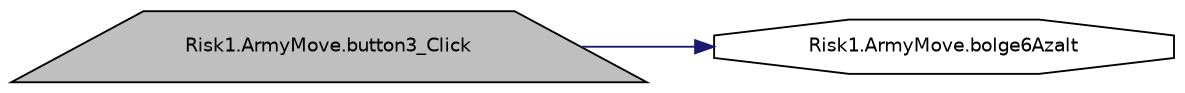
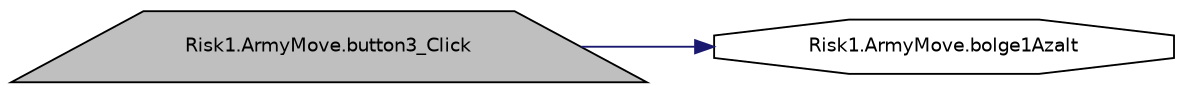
node "Risk1.ArmyMove.bolge6Azalt": label "Risk1.ArmyMove.bolge6Azalt" -> "Risk1.ArmyMove.bolge1Azalt"
